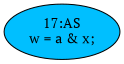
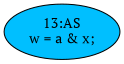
node "17:AS w = a & x;": label "17:AS w = a & x;" -> "13:AS w = a & x;"
